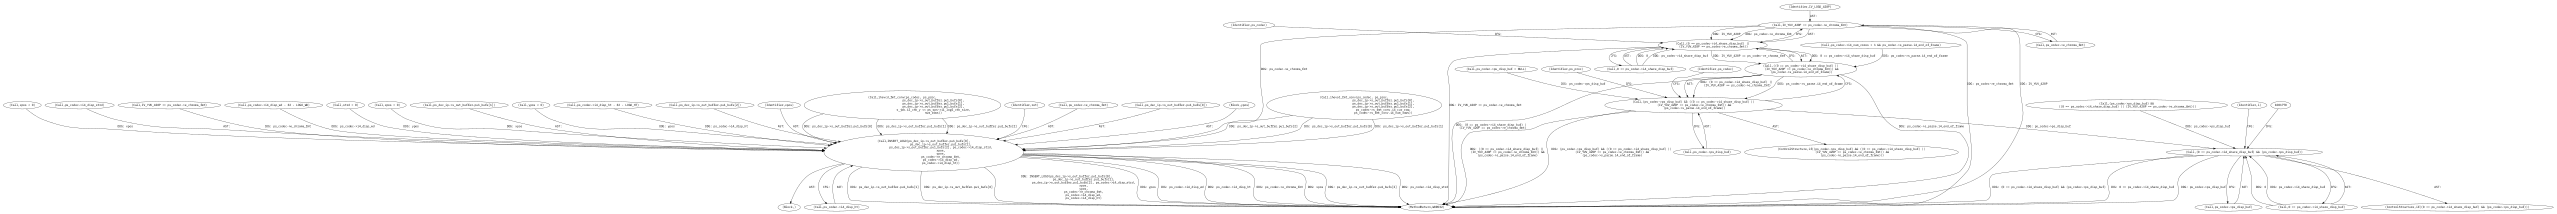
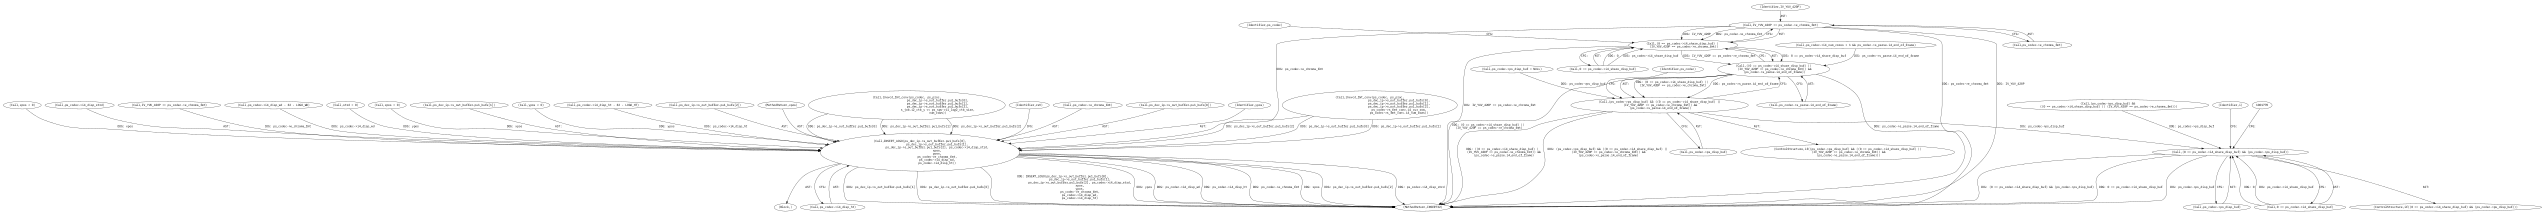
node "(Identifier,IV_LOGO_420P)": label "(Identifier,IV_LOGO_420P)" -> "(Identifier,IV_YUV_420P)"
node "(Identifier,ps_proc)": removed
node "(Identifier,xpos)": label "(Identifier,xpos)" -> "(MethodReturn,xpos)"
node "(Block,ypos)": label "(Block,ypos)" -> "(Identifier,ypos)"
node "(Call,ps_codec->s_parse.i4_end_of_frame)": added
node "(MethodReturn,WORD32)": label "(MethodReturn,WORD32)" -> "(MethodReturn,INSERT32)"
